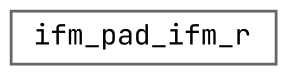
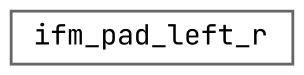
node "ifm_pad_ifm_r": label "ifm_pad_ifm_r" -> "ifm_pad_left_r"
